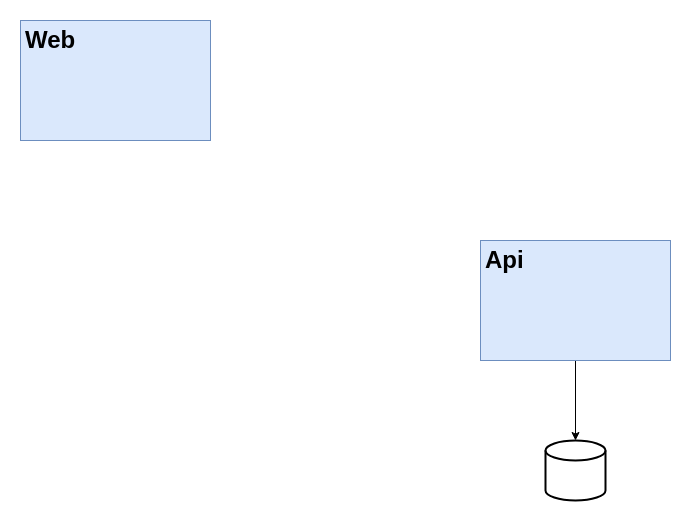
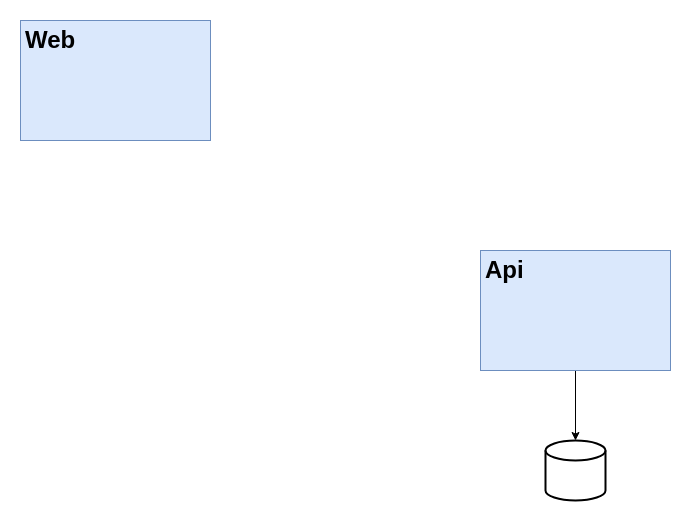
node "Api": moved (576, 301) -> (576, 311)
